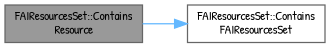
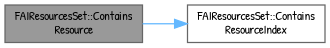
node "FAIResourcesSet::Contains FAIResourcesSet": label "FAIResourcesSet::Contains FAIResourcesSet" -> "FAIResourcesSet::Contains ResourceIndex"
